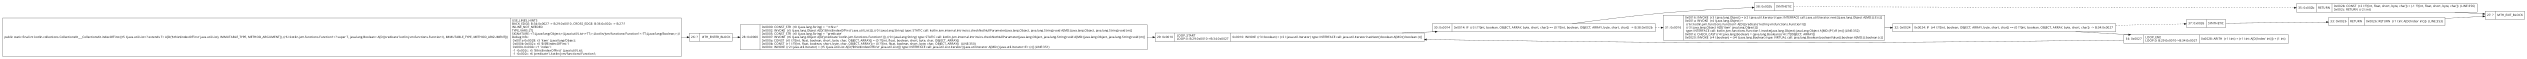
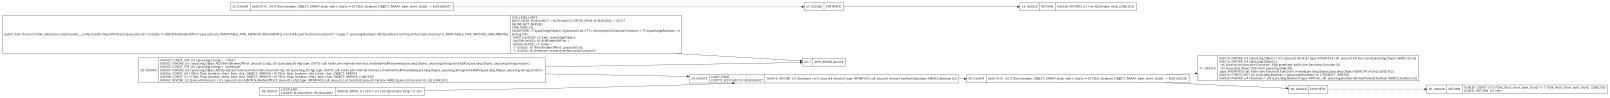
node "27: ?": removed
edge "31: 0x0016" -> "32: 0x0024": removed
edge "32: 0x0024" -> "34: 0x0027": removed
edge "26: ?" -> "28: 0x0000": reversed
